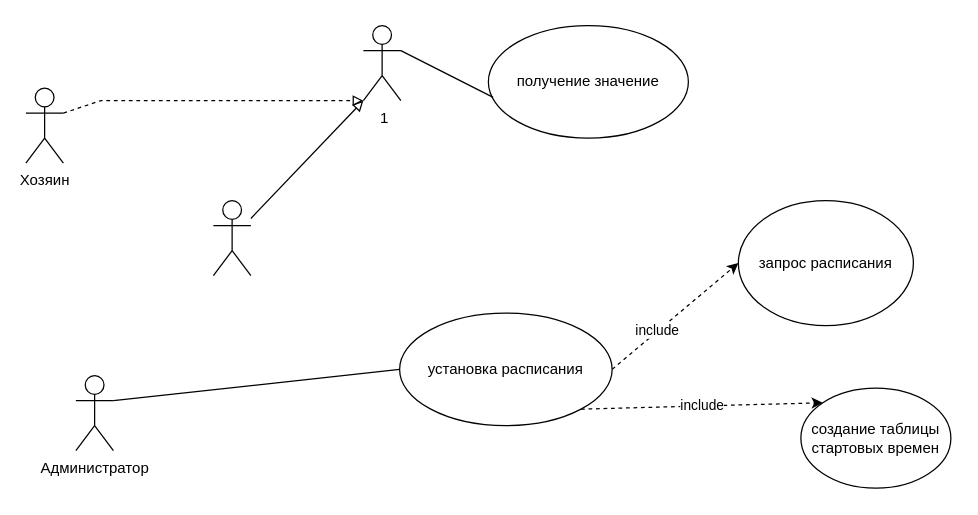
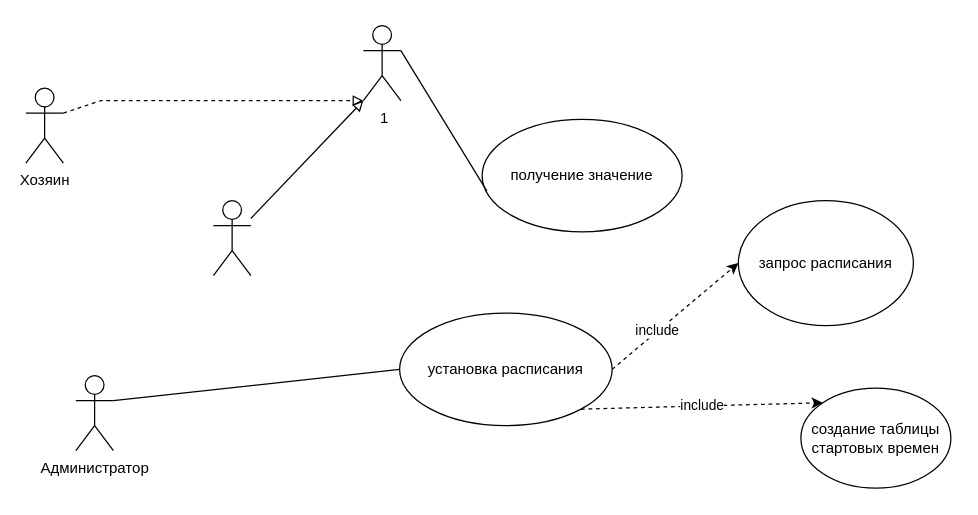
node "получение значение": moved (588, 82) -> (582, 176)
